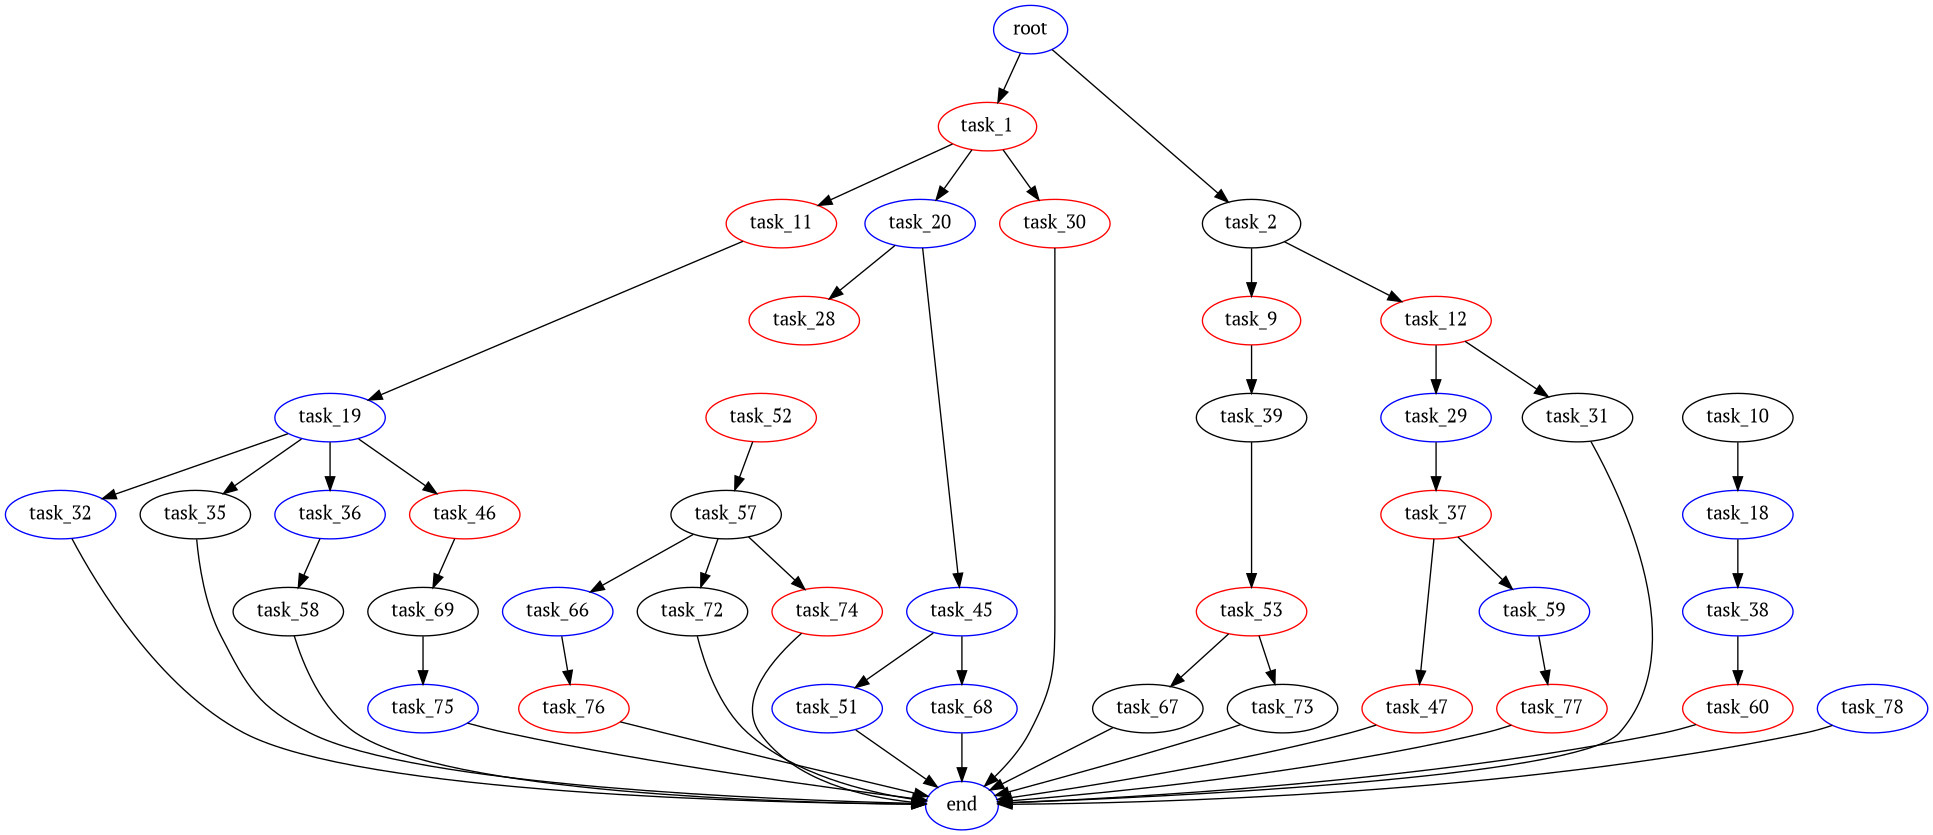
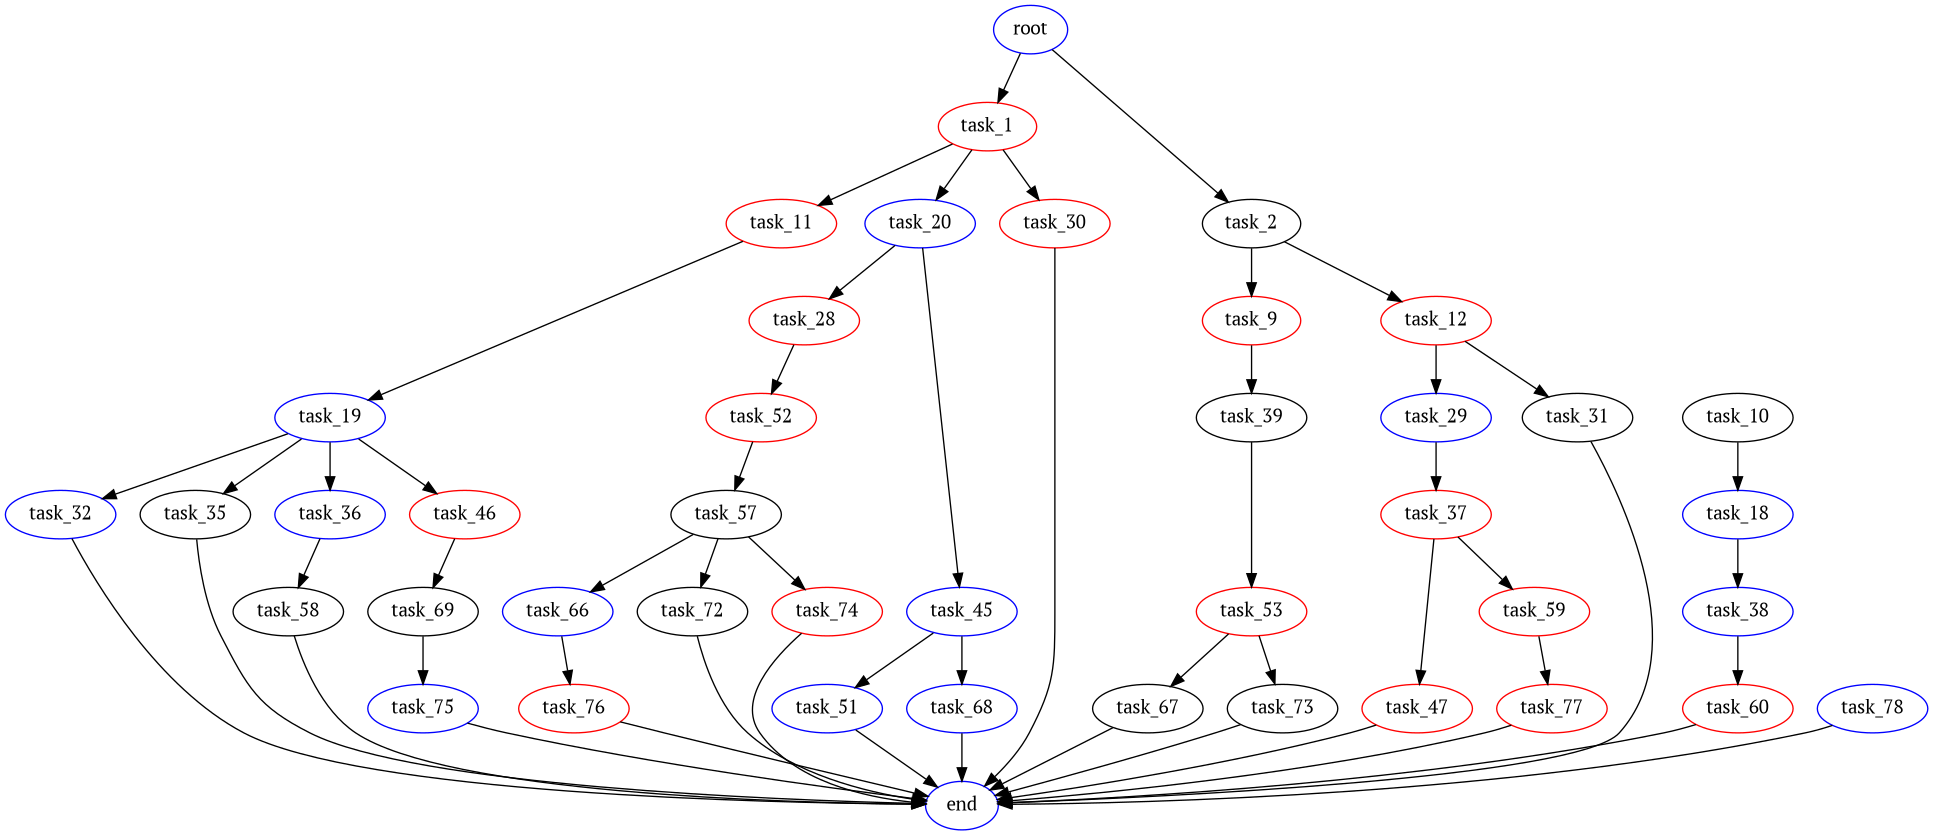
edge "task_28" -> "task_52": added
node "task_59": color blue -> red
